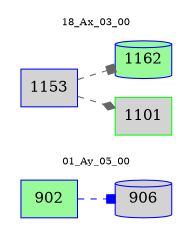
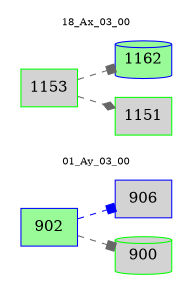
node "1153": color blue -> green
node "1101": label "1101" -> "1151"
cluster "01_Ay_05_00": label "01_Ay_05_00" -> "01_Ay_03_00"
node "906": shape cylinder -> box
node "900": added
